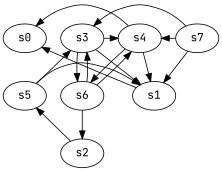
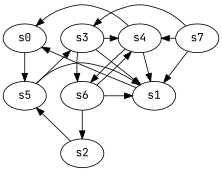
edge "s0" -> "s5": added
edge "s6" -> "s3": now "s6" -> "s1"
